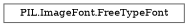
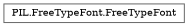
node "PIL.ImageFont.FreeTypeFont": label "PIL.ImageFont.FreeTypeFont" -> "PIL.FreeTypeFont.FreeTypeFont"
